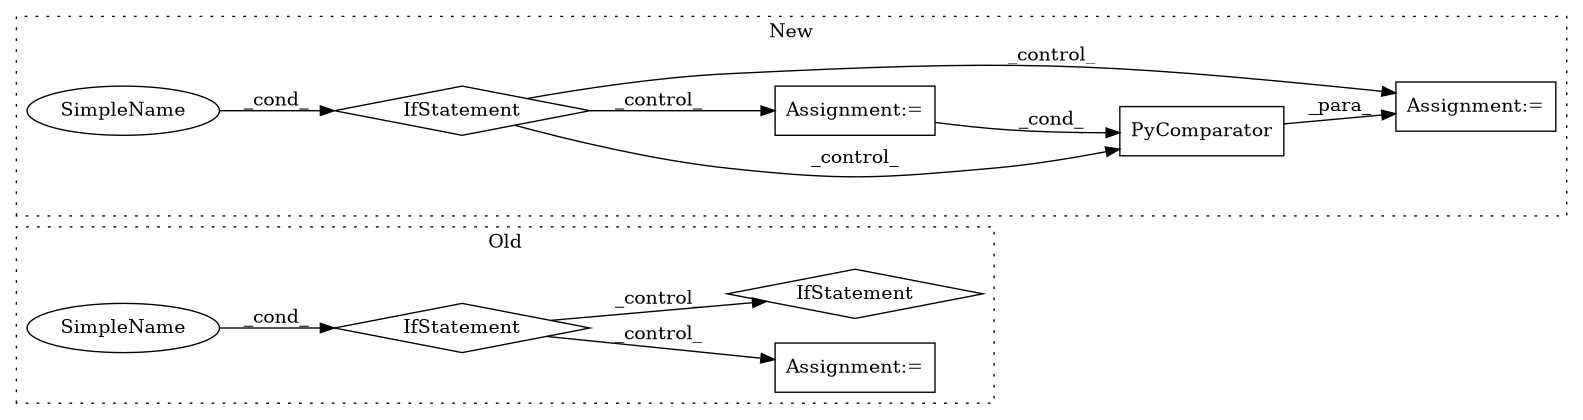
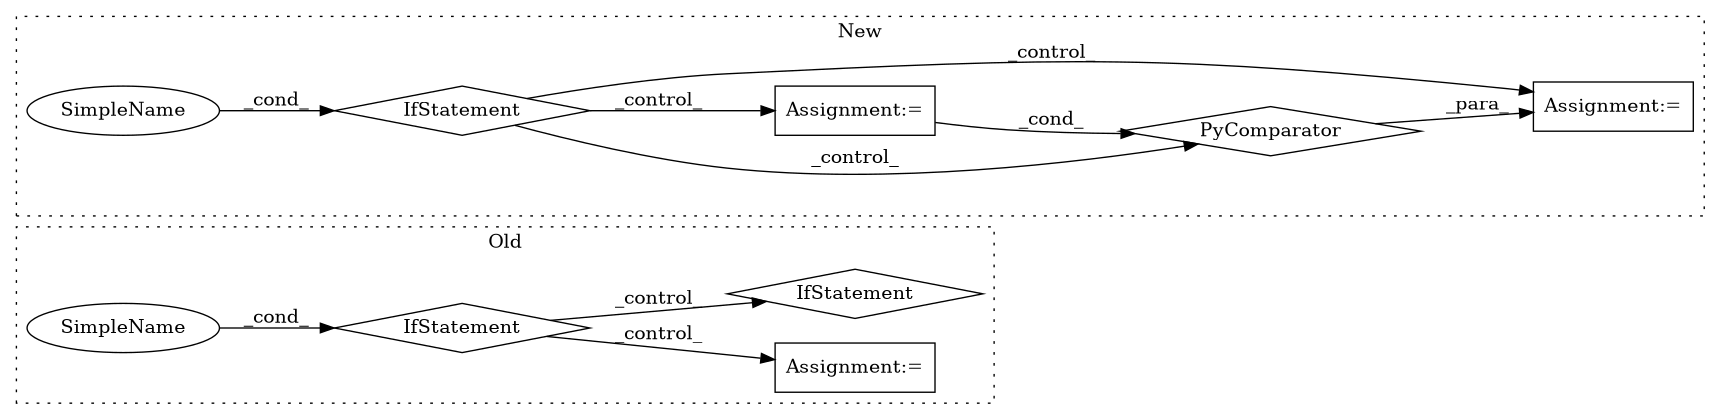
node "PyComparator": shape box -> diamond
